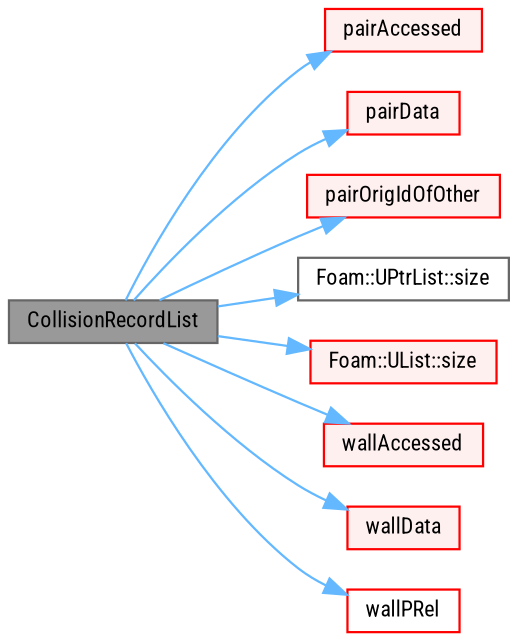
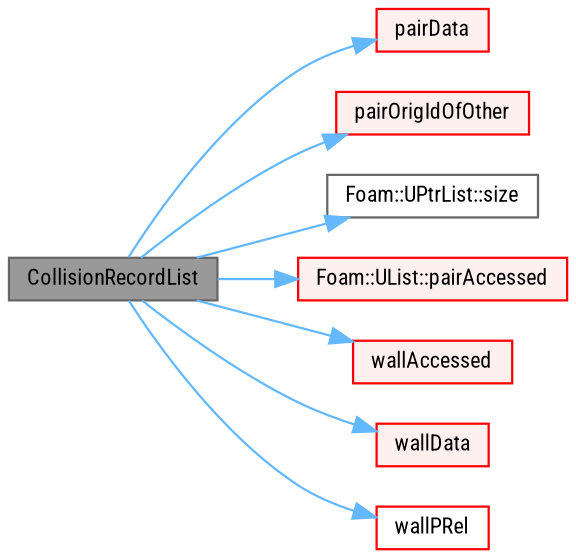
node "pairAccessed": removed
node "Foam::UList::size": label "Foam::UList::size" -> "Foam::UList::pairAccessed"
